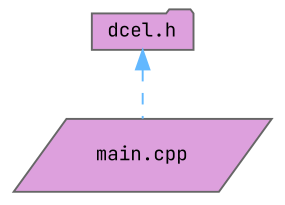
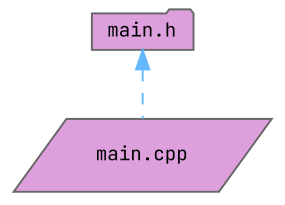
node "dcel.h": label "dcel.h" -> "main.h"
